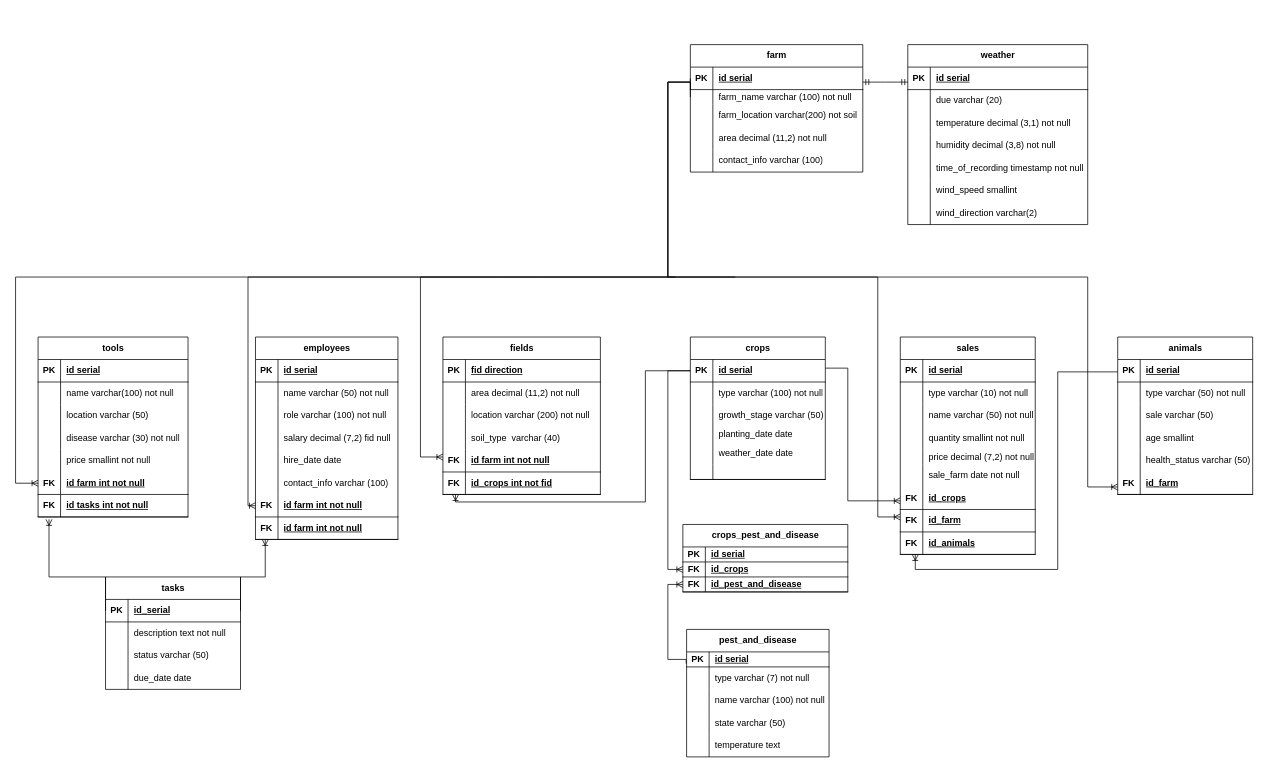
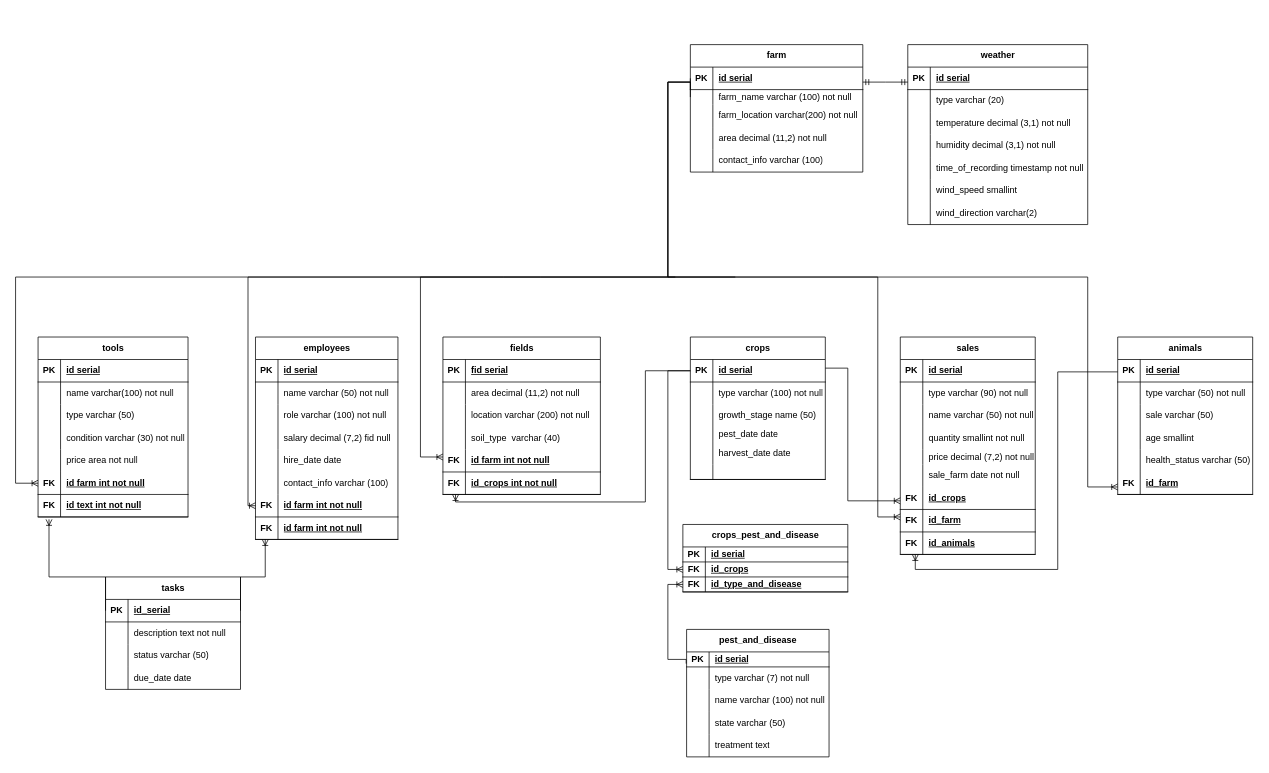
node "due varchar (20)": label "due varchar (20)" -> "type varchar (20)"
node "farm_location varchar(200) not soil": label "farm_location varchar(200) not soil" -> "farm_location varchar(200) not null"
node "humidity decimal (3,8) not null": label "humidity decimal (3,8) not null" -> "humidity decimal (3,1) not null"
node "fid direction": label "fid direction" -> "fid serial"
node "type varchar (10) not null": label "type varchar (10) not null" -> "type varchar (90) not null"
node "location varchar (50)": label "location varchar (50)" -> "type varchar (50)"
node "growth_stage varchar (50)": label "growth_stage varchar (50)" -> "growth_stage name (50)"
node "planting_date date": label "planting_date date" -> "pest_date date"
node "disease varchar (30) not null": label "disease varchar (30) not null" -> "condition varchar (30) not null"
node "weather_date date": label "weather_date date" -> "harvest_date date"
node "price smallint not null": label "price smallint not null" -> "price area not null"
node "id_crops int not fid": label "id_crops int not fid" -> "id_crops int not null"
node "id tasks int not null": label "id tasks int not null" -> "id text int not null"
node "id_pest_and_disease": label "id_pest_and_disease" -> "id_type_and_disease"
node "temperature text": label "temperature text" -> "treatment text"
